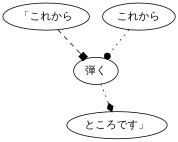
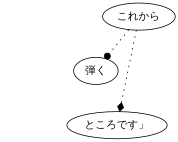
node "「これから": removed
edge "弾く" -> "ところです」": now "これから" -> "ところです」"
